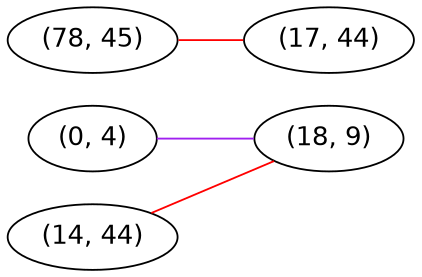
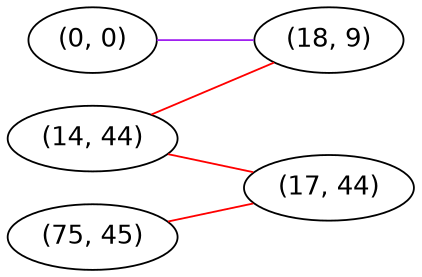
node "(78, 45)": label "(78, 45)" -> "(75, 45)"
node "(0, 4)": label "(0, 4)" -> "(0, 0)"
edge "(14, 44)" -- "(17, 44)": added
